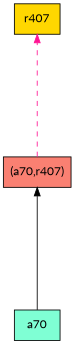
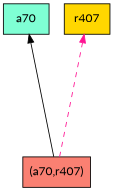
edge "a70" -> "(a70,r407)": reversed
